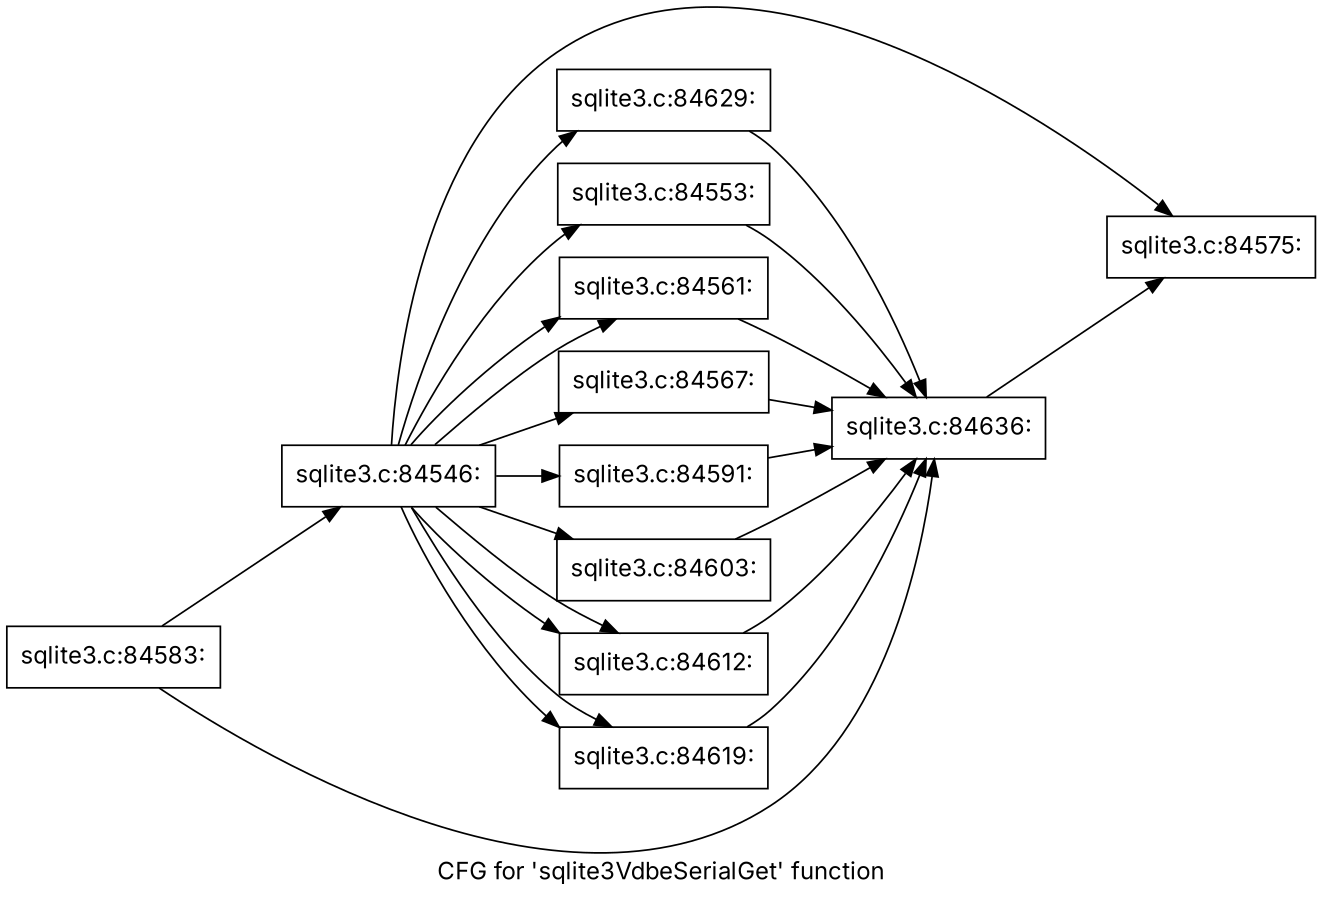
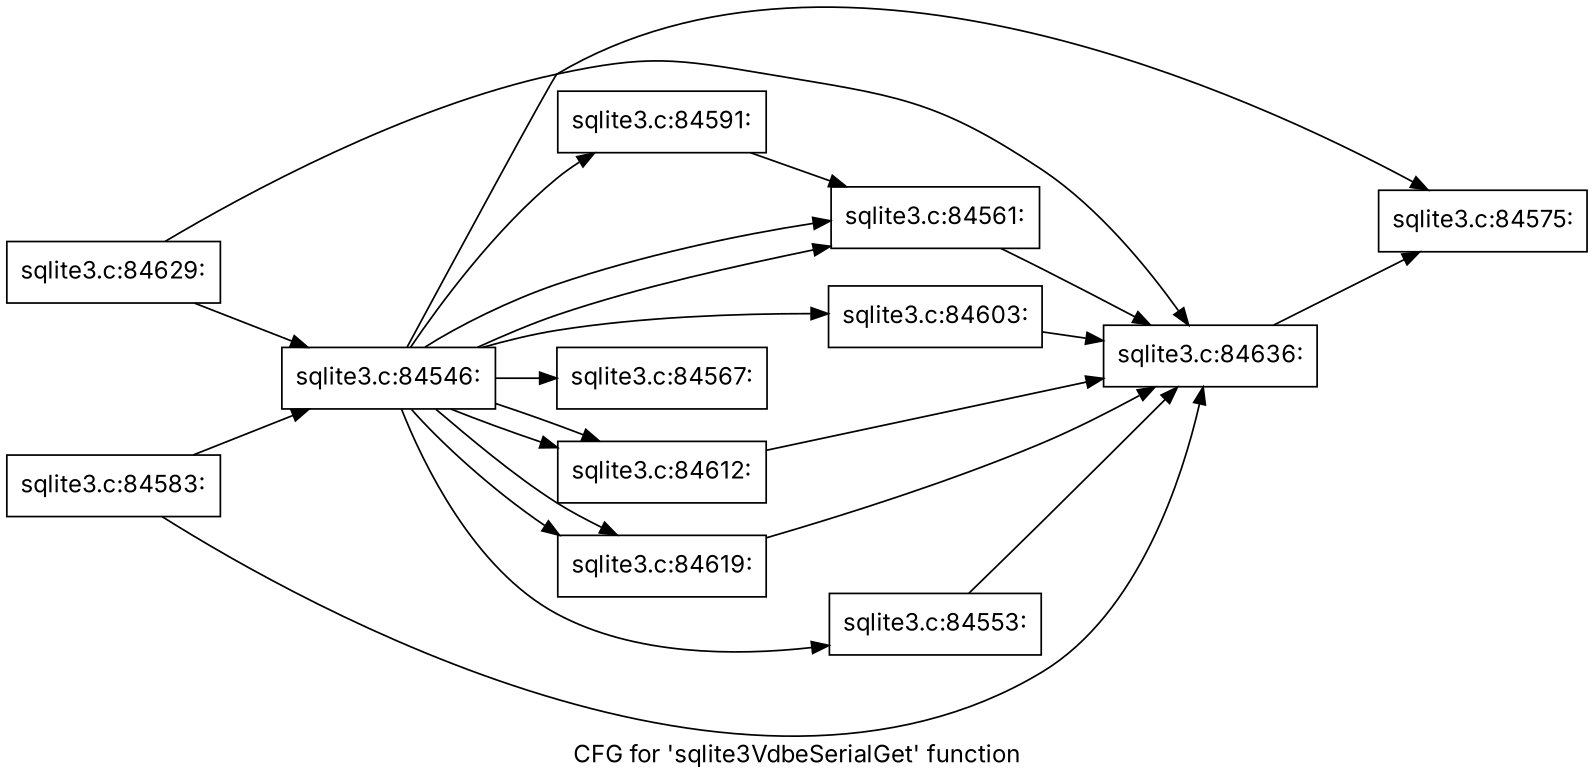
edge "sqlite3.c:84546:" -> "sqlite3.c:84629:": reversed
edge "sqlite3.c:84567:" -> "sqlite3.c:84636:": removed
edge "sqlite3.c:84591:" -> "sqlite3.c:84636:": now "sqlite3.c:84591:" -> "sqlite3.c:84561:"
